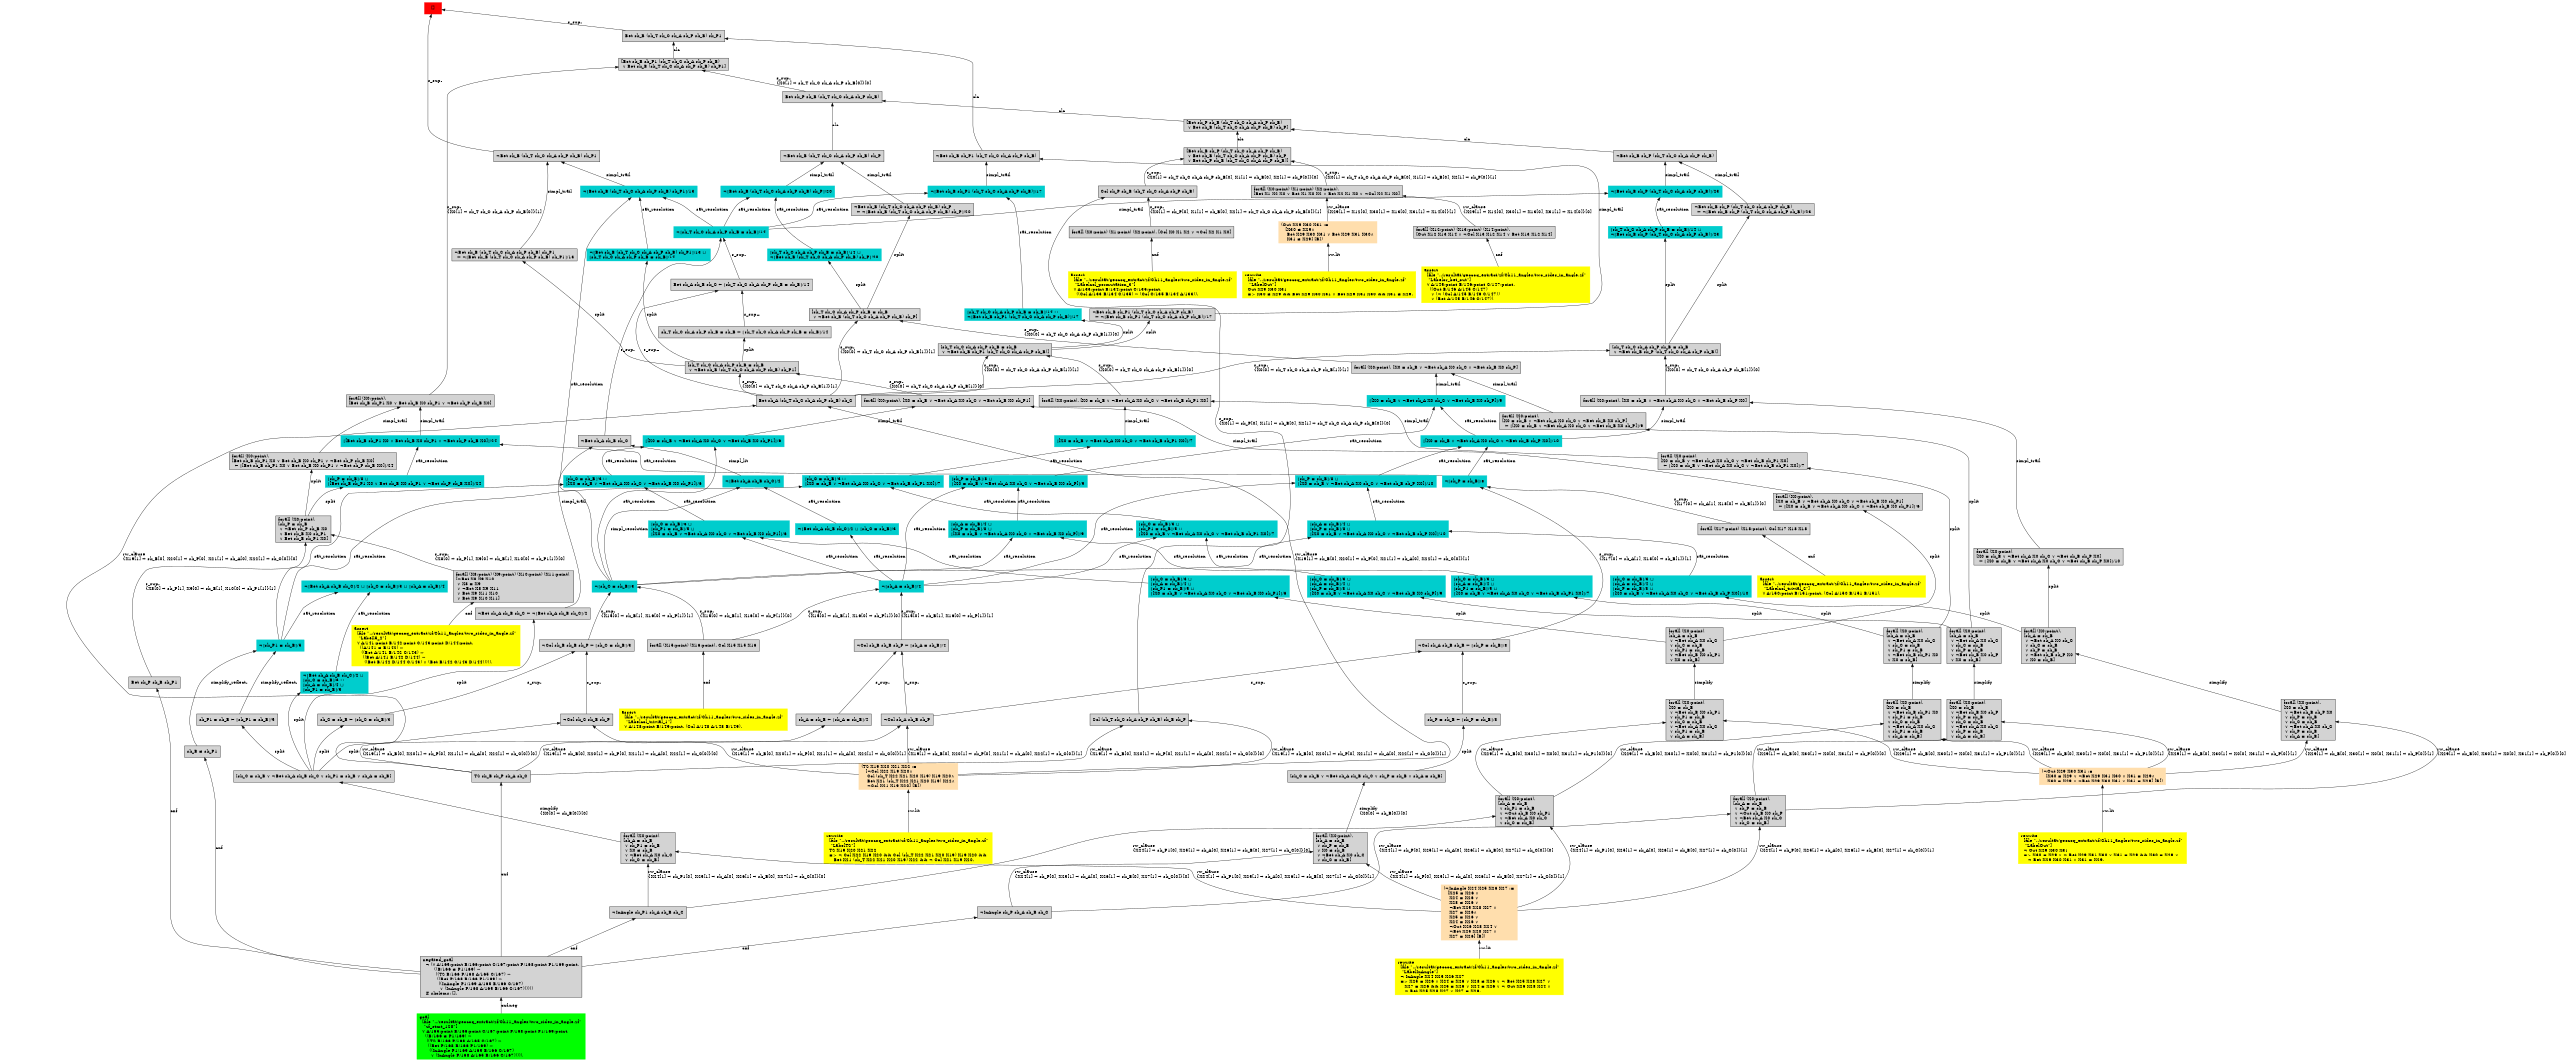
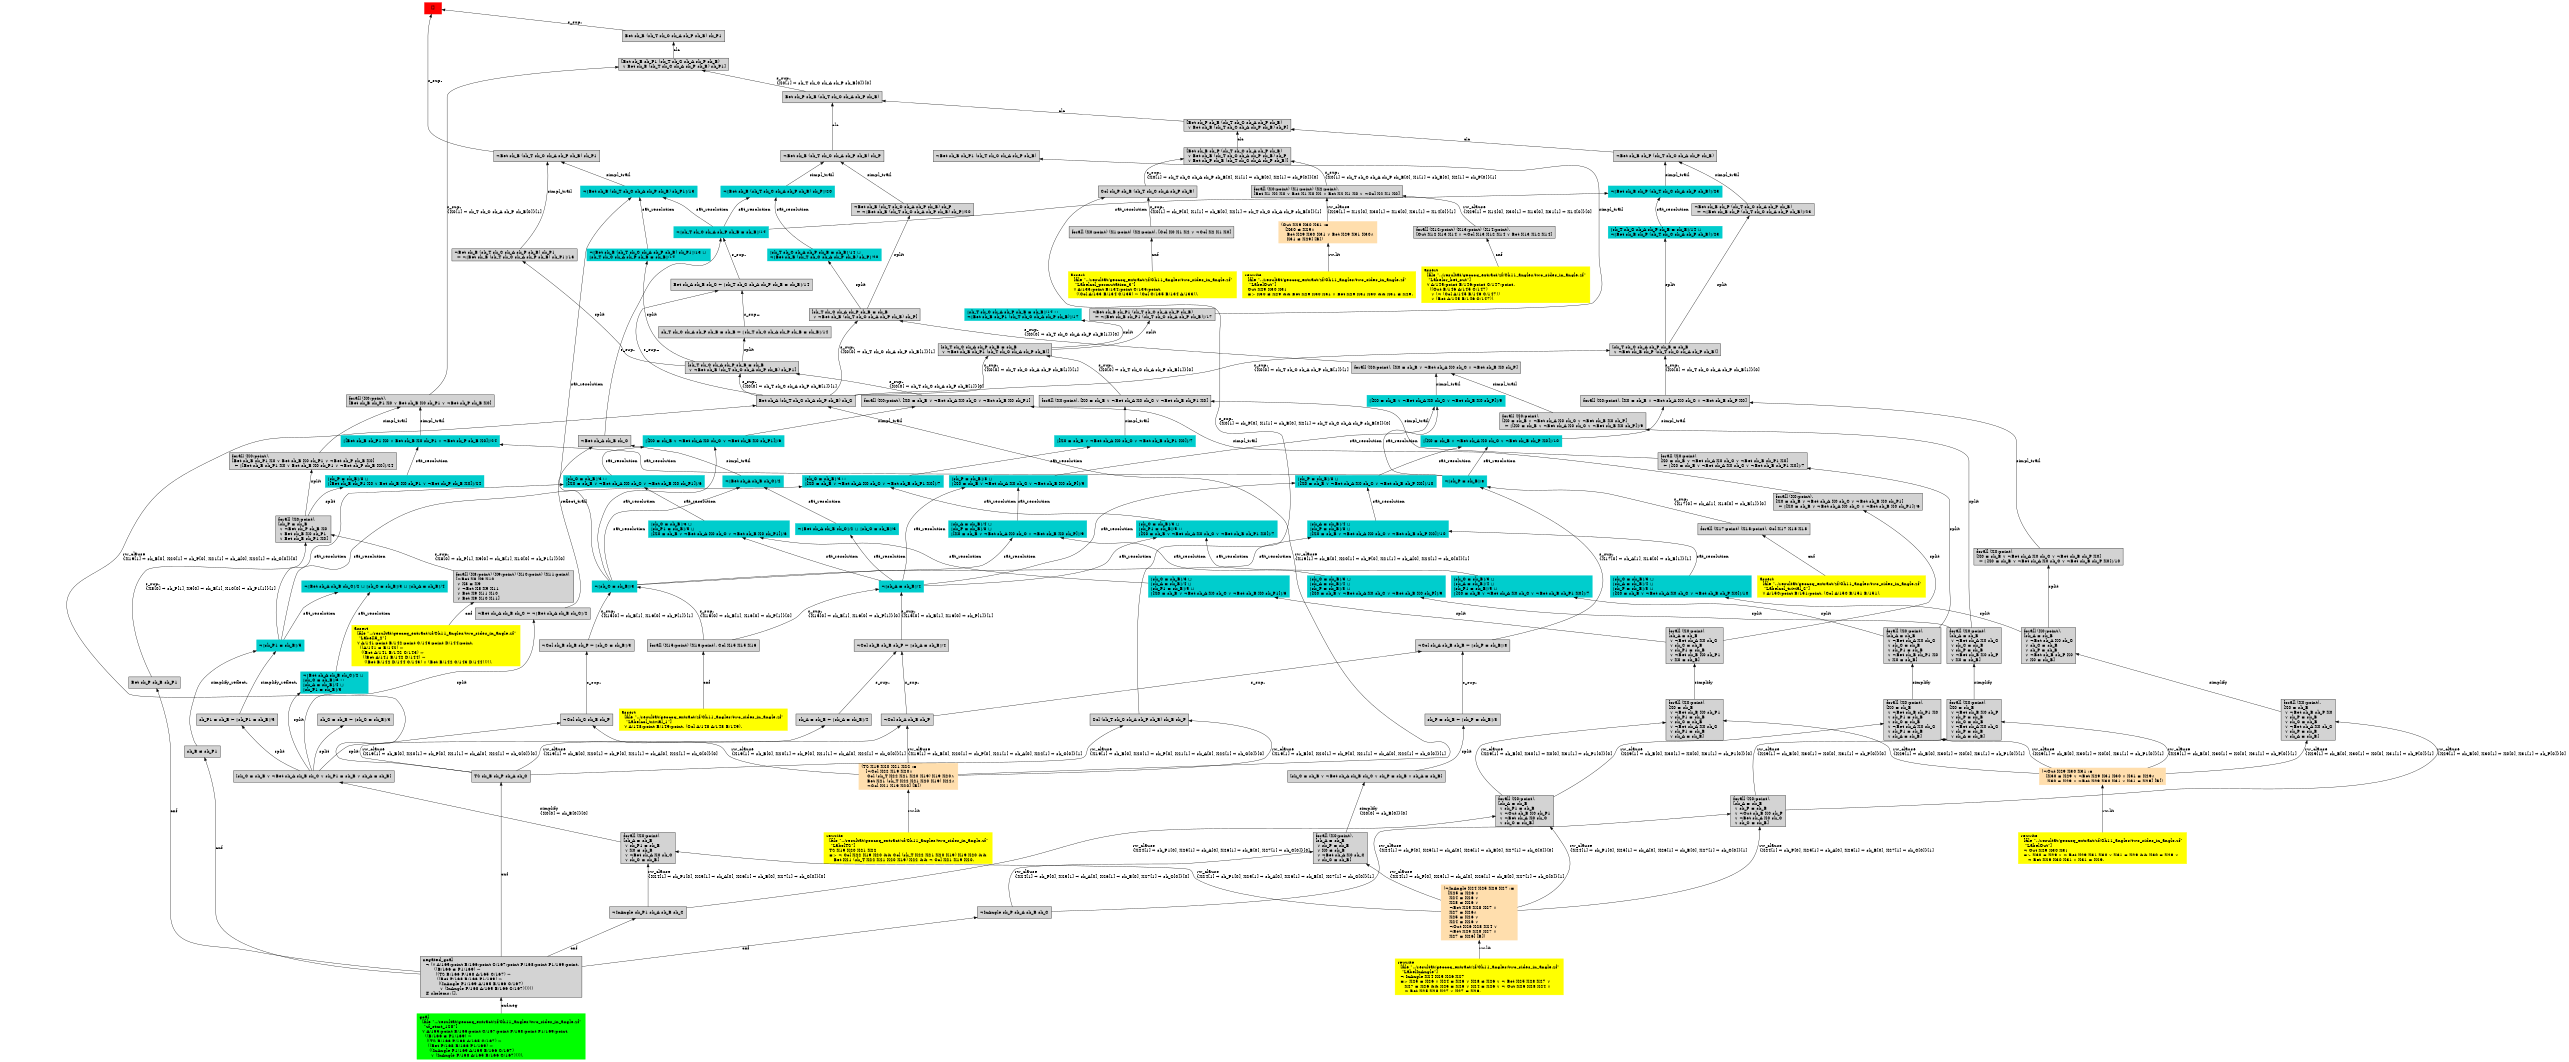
edge "¬Bet sk_B sk_P1 (sk_T sk_C sk_A sk_P sk_B)" -> "Bet sk_B (sk_T sk_C sk_A sk_P sk_B) sk_P1": removed, label "clc"
node "¬⟦Bet sk_B sk_P1 (sk_T sk_C sk_A sk_P sk_B)⟧/17": removed
edge "¬⟦sk_T sk_C sk_A sk_P sk_B = sk_B⟧/14" -> "¬⟦Bet sk_B sk_P (sk_T sk_C sk_A sk_P sk_B)⟧/23": label "simpl_trail" -> "sat_resolution"
edge "⟦[X0 = sk_B ∨ ¬Bet sk_A X0 sk_C ∨ ¬Bet sk_B sk_P X0]⟧/10" -> "⟦[X0 = sk_B ∨ ¬Bet sk_A X0 sk_C ∨ ¬Bet sk_B X0 sk_P]⟧/9": now "¬⟦sk_P = sk_B⟧/8" -> "⟦[X0 = sk_B ∨ ¬Bet sk_A X0 sk_C ∨ ¬Bet sk_B X0 sk_P]⟧/9"
edge "¬⟦Bet sk_A sk_B sk_C⟧/2" -> "¬Bet sk_A sk_B sk_C": label "simpl_lit" -> "simpl_trail"
edge "¬Bet sk_A sk_B sk_C ← ¬⟦Bet sk_A sk_B sk_C⟧/2" -> "¬Bet sk_A sk_B sk_C": label "simpl_trail" -> "reflect_trail"
edge "¬⟦sk_C = sk_B⟧/3" -> "¬⟦Bet sk_A sk_B sk_C⟧/2": label "simpl_resolution" -> "sat_resolution"
edge "sk_C = sk_B ← ⟦sk_C = sk_B⟧/3" -> "¬Col sk_B sk_B sk_P ← ⟦sk_C = sk_B⟧/3": removed, label "s_sup-"
